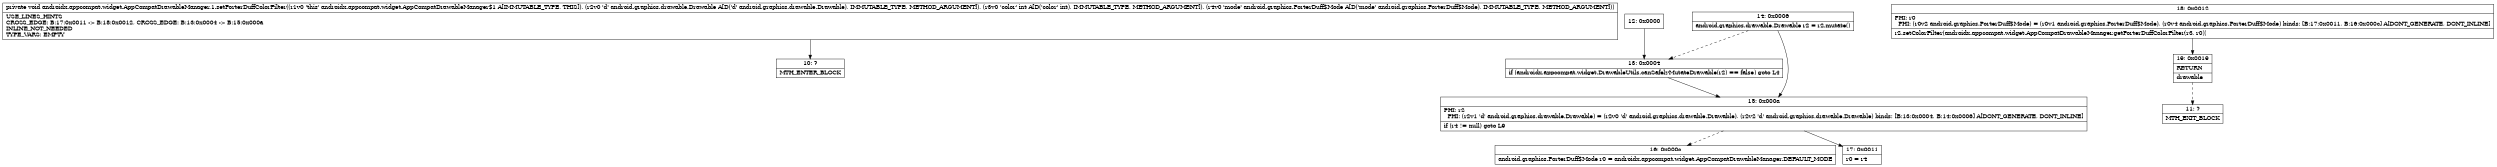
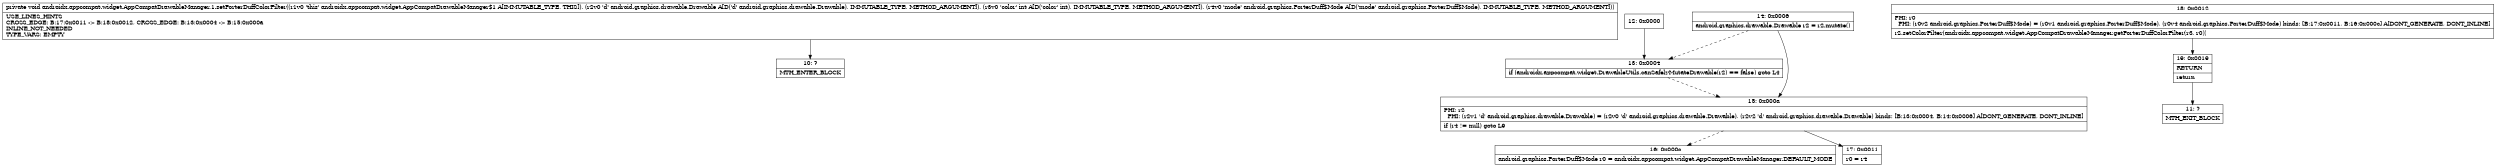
node "19: 0x0019": text "drawable" -> "return"
edge "13: 0x0004" -> "15: 0x000a": style solid -> dashed
edge "19: 0x0019" -> "11: ?": style dashed -> solid
